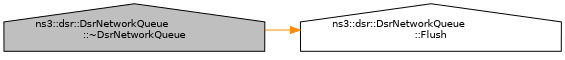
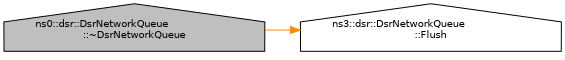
node "ns3::dsr::DsrNetworkQueue ::~DsrNetworkQueue": label "ns3::dsr::DsrNetworkQueue ::~DsrNetworkQueue" -> "ns0::dsr::DsrNetworkQueue ::~DsrNetworkQueue"
